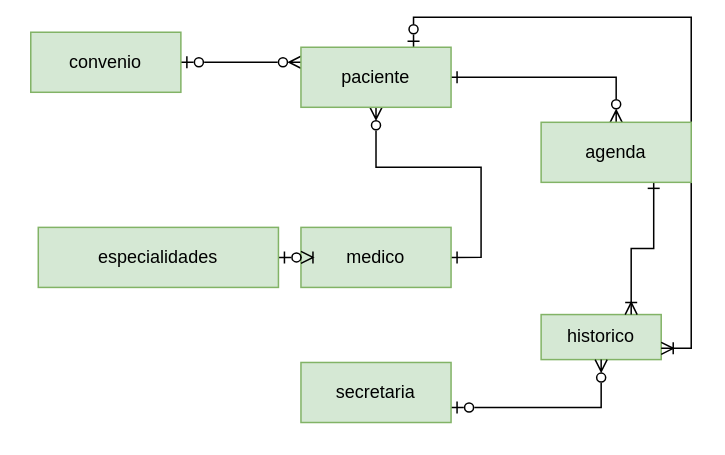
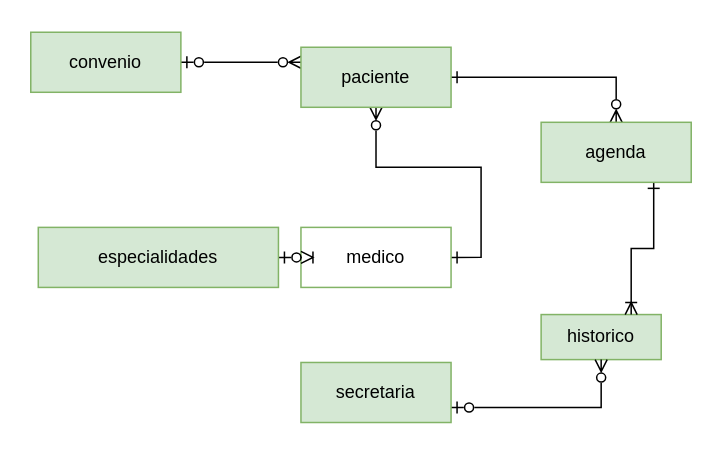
edge "paciente" -- "historico": removed
node "medico": fillcolor #d5e8d4 -> #ffffff
